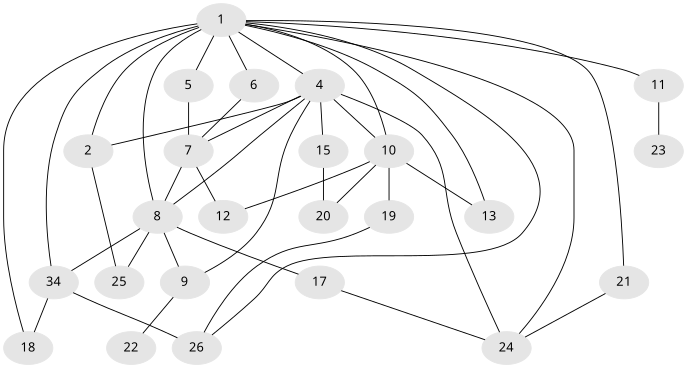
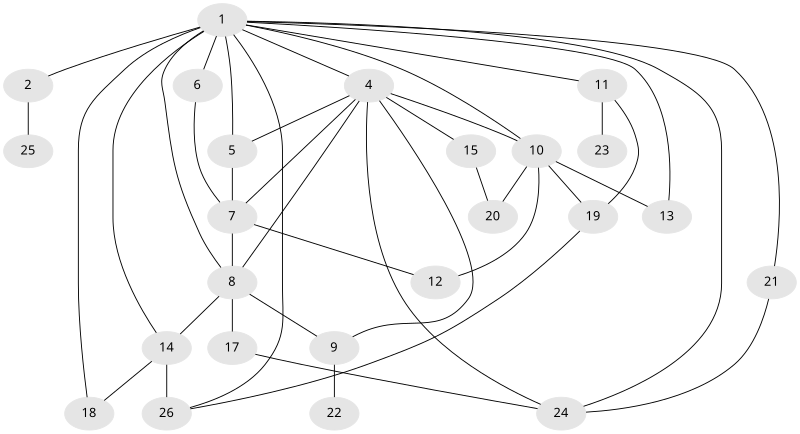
edge "4" -- "2": now "4" -- "5"
edge "11" -- "19": added
edge "8" -- "25": removed
node "34": label "34" -> "14"
